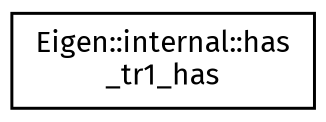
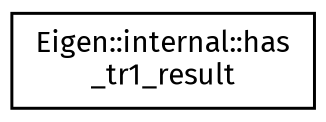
node "Eigen::internal::has _tr1_has": label "Eigen::internal::has _tr1_has" -> "Eigen::internal::has _tr1_result"
